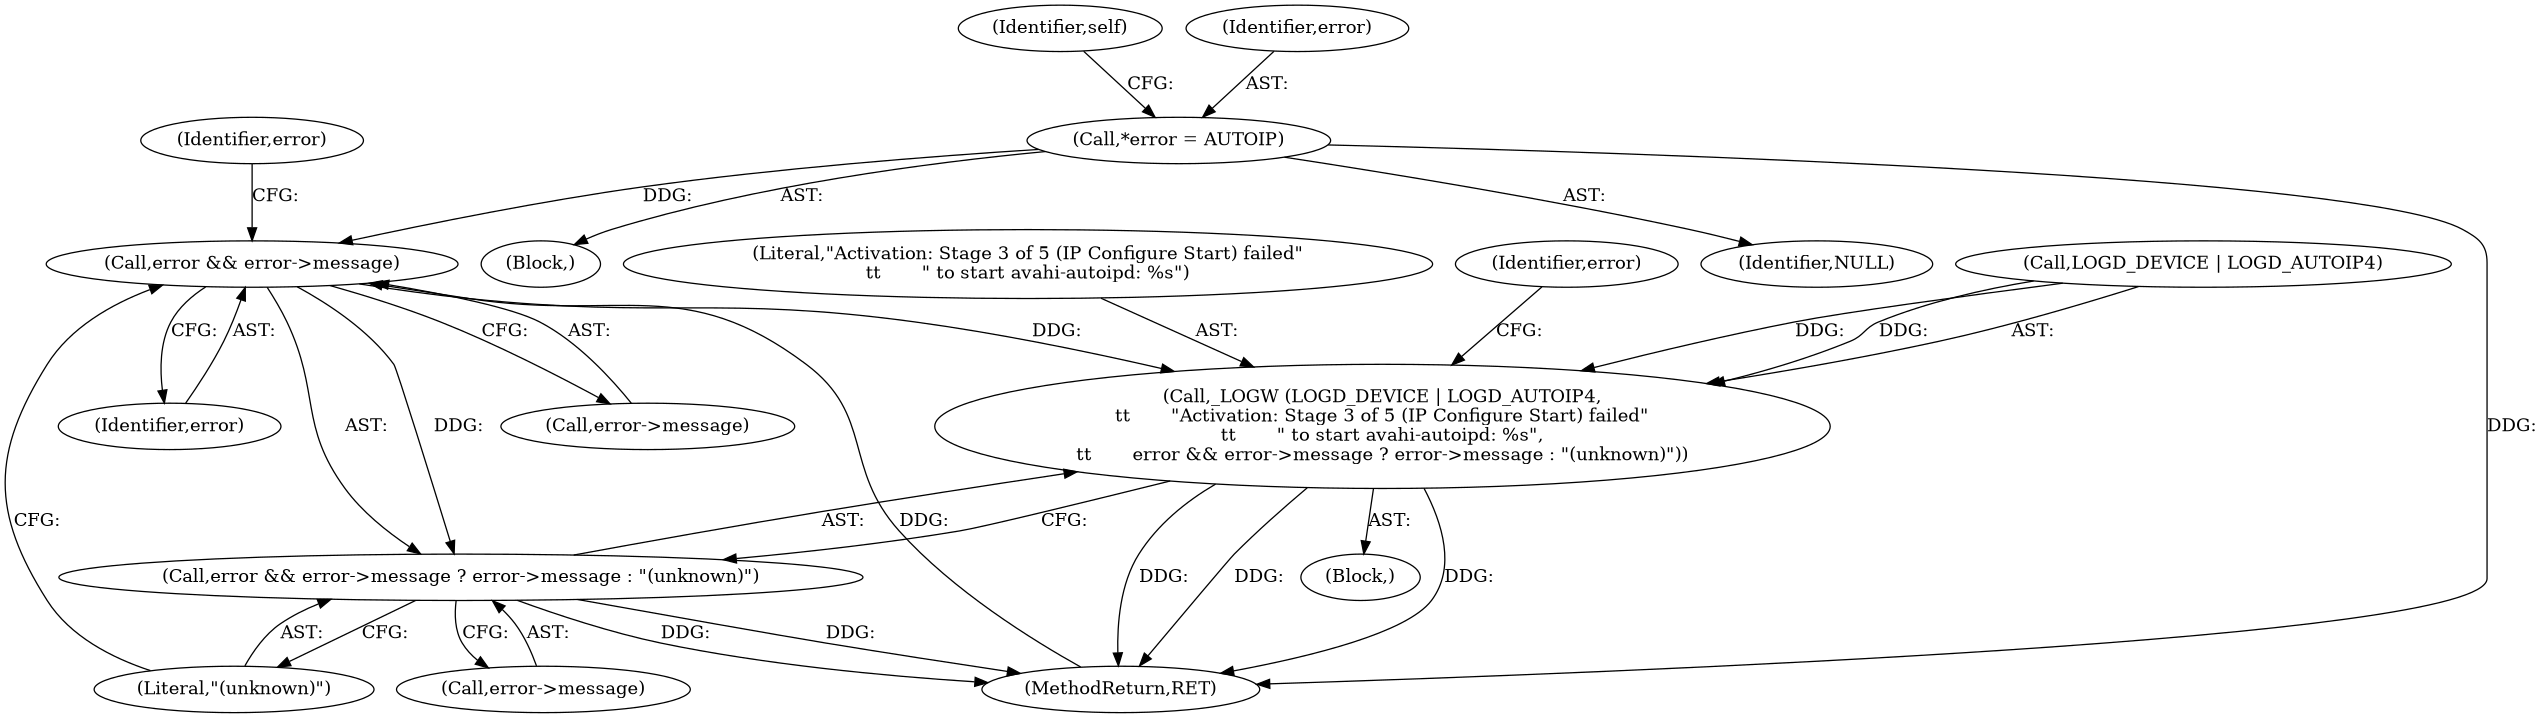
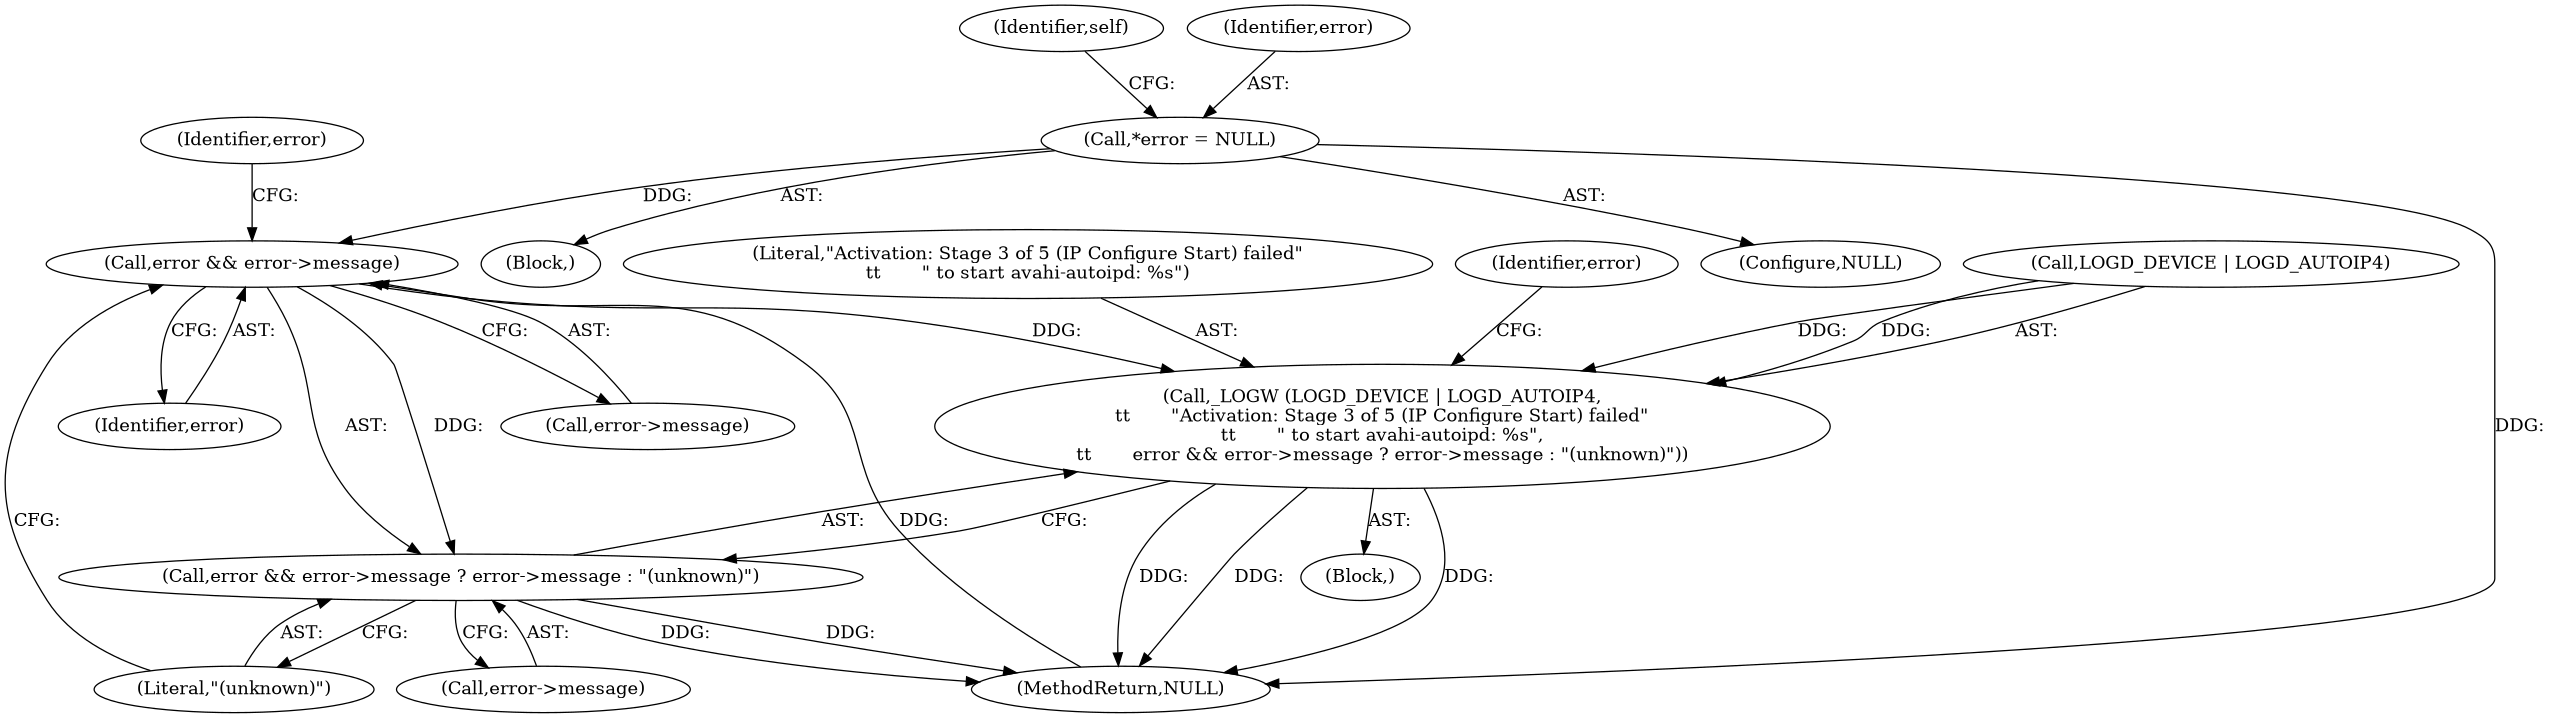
node "(Call,*error = AUTOIP)": label "(Call,*error = AUTOIP)" -> "(Call,*error = NULL)"
node "(Identifier,NULL)": label "(Identifier,NULL)" -> "(Configure,NULL)"
node "(MethodReturn,RET)": label "(MethodReturn,RET)" -> "(MethodReturn,NULL)"
